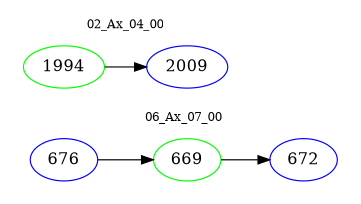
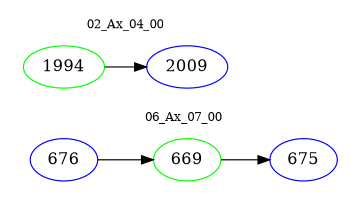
node "672": label "672" -> "675"
